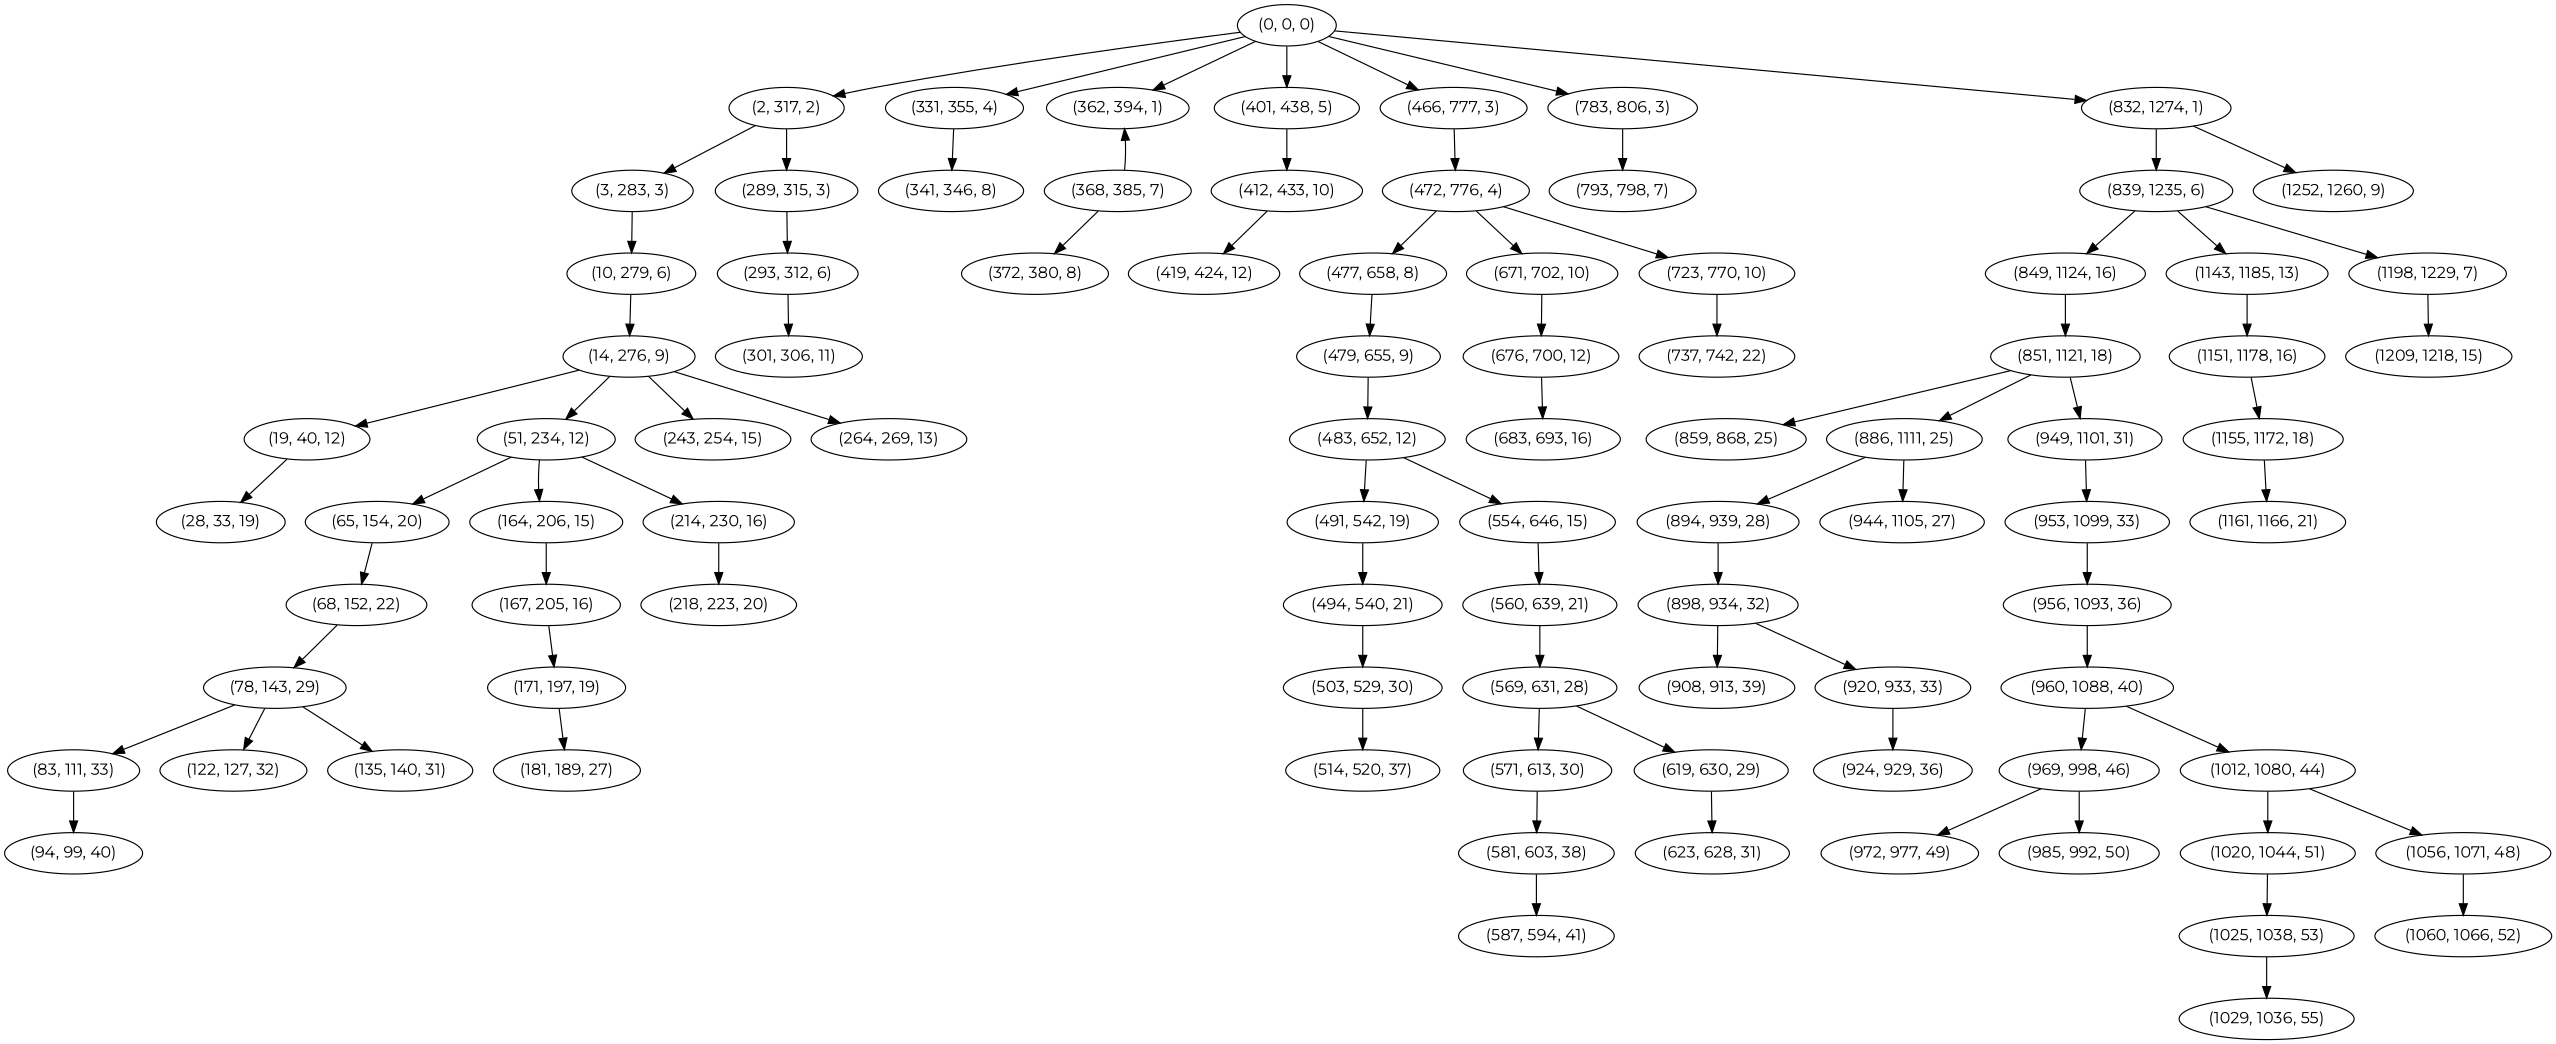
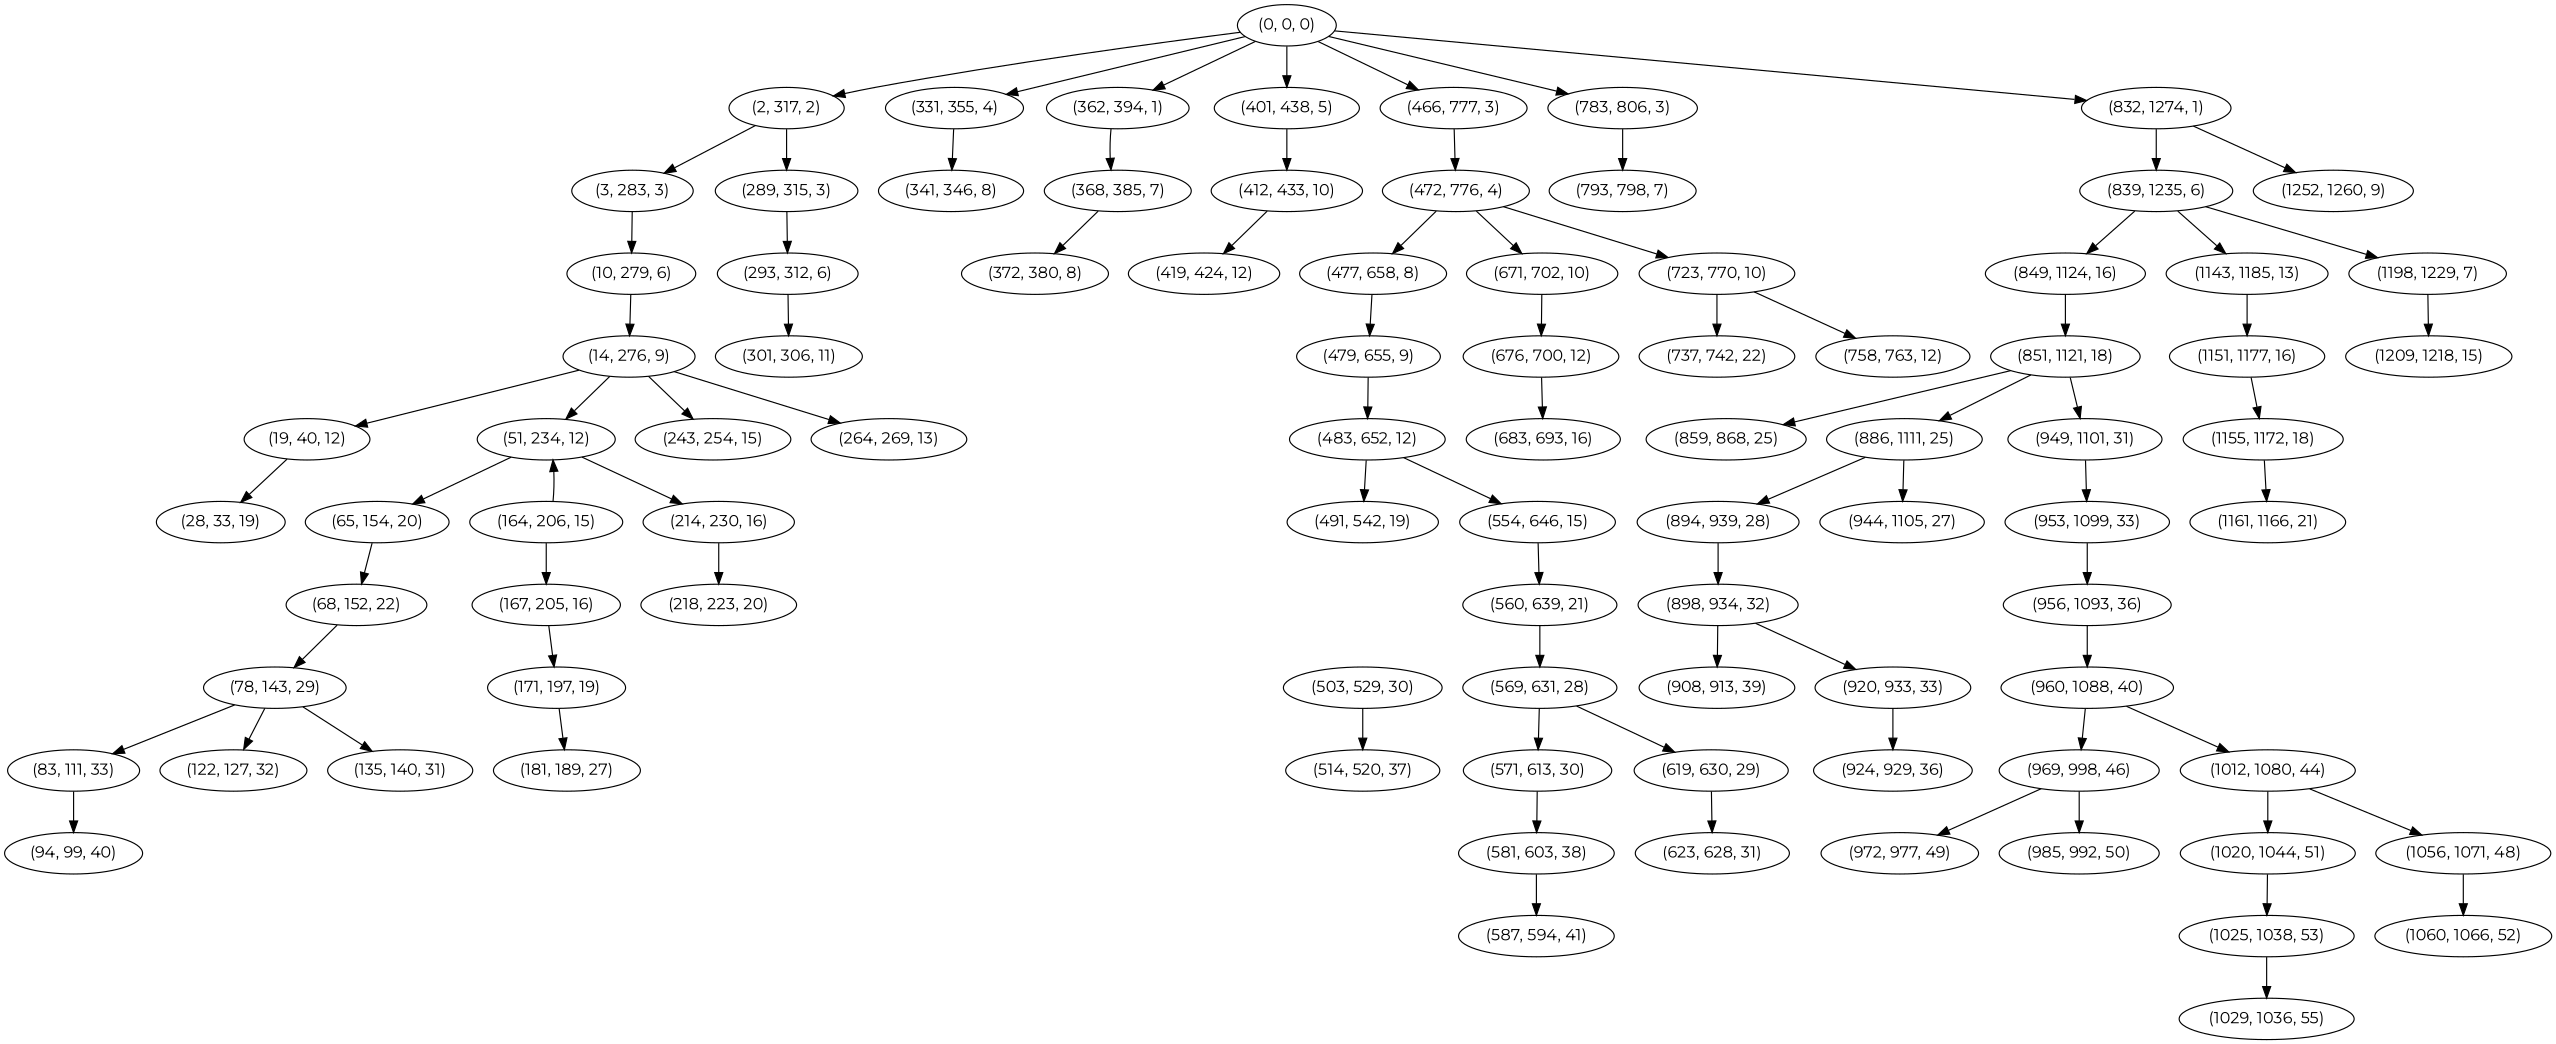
edge "(368, 385, 7)" -> "(362, 394, 1)": reversed
node "(758, 763, 12)": added
node "(1151, 1178, 16)": label "(1151, 1178, 16)" -> "(1151, 1177, 16)"
edge "(51, 234, 12)" -> "(164, 206, 15)": reversed
node "(494, 540, 21)": removed
